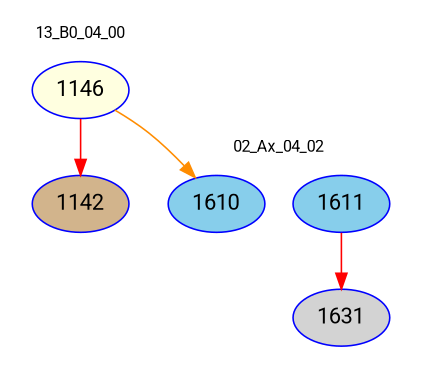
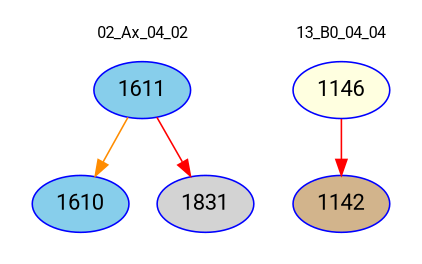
cluster "13_B0_04_00": label "13_B0_04_00" -> "13_B0_04_04"
edge "1146" -> "1610": now "1611" -> "1610"
node "1631": label "1631" -> "1831"
